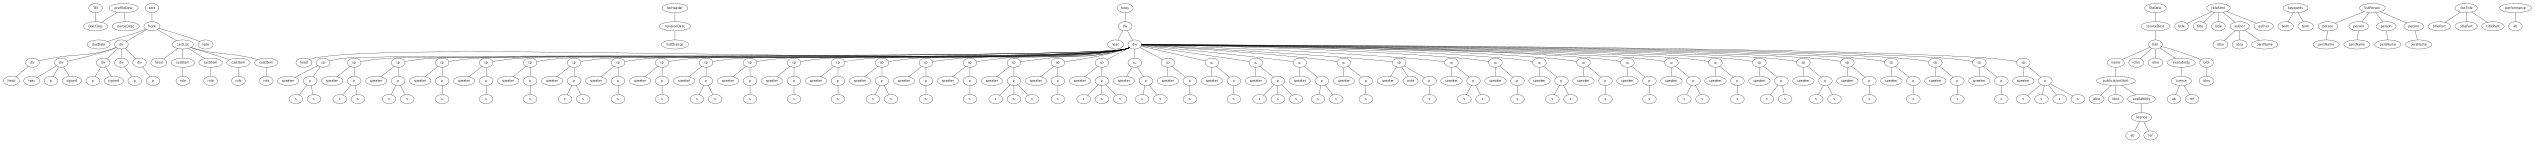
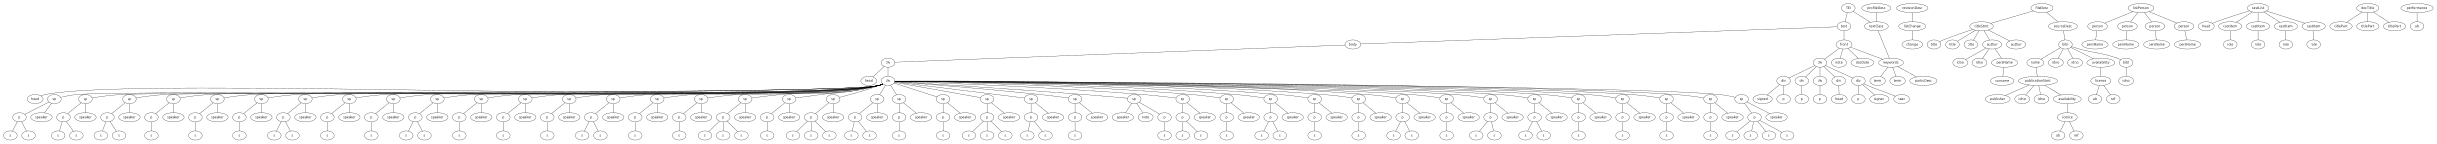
node "teiHeader": removed
edge "profileDesc" -- "particDesc": now "keywords" -- "particDesc"
edge "TEI" -- "text": added
edge "fileDesc" -- "titleStmt": added
edge "front" -- "castList": now "front" -- "keywords"
edge "text" -- "body": added
edge "textClass" -- "keywords": added
node "change": added
node "surname": added
node "publisher": added
